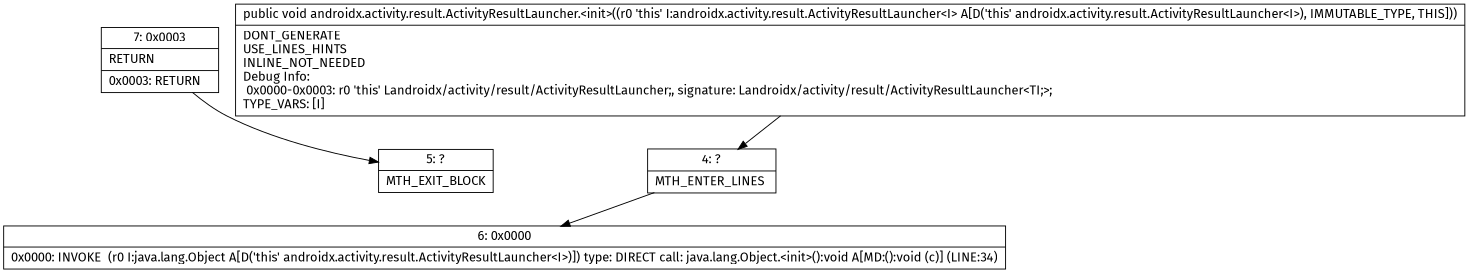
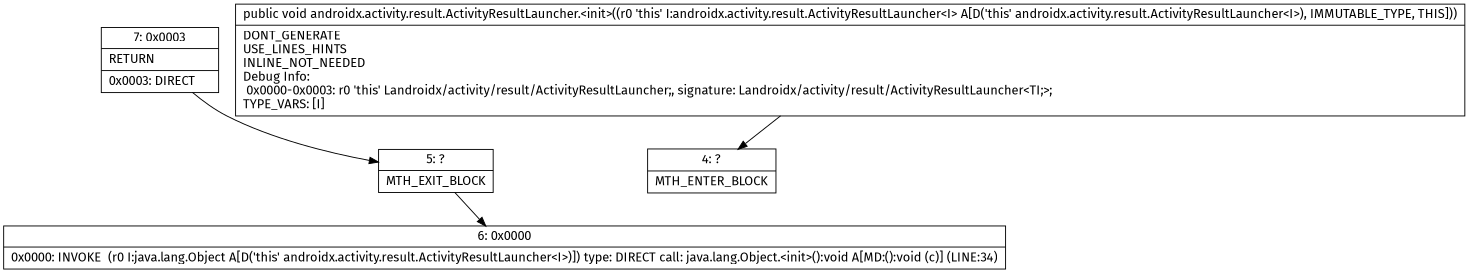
node "7: 0x0003": text "0x0003: RETURN" -> "0x0003: DIRECT"
node "4: ?": text "MTH_ENTER_LINES" -> "MTH_ENTER_BLOCK"
edge "4: ?" -> "6: 0x0000": now "5: ?" -> "6: 0x0000"
